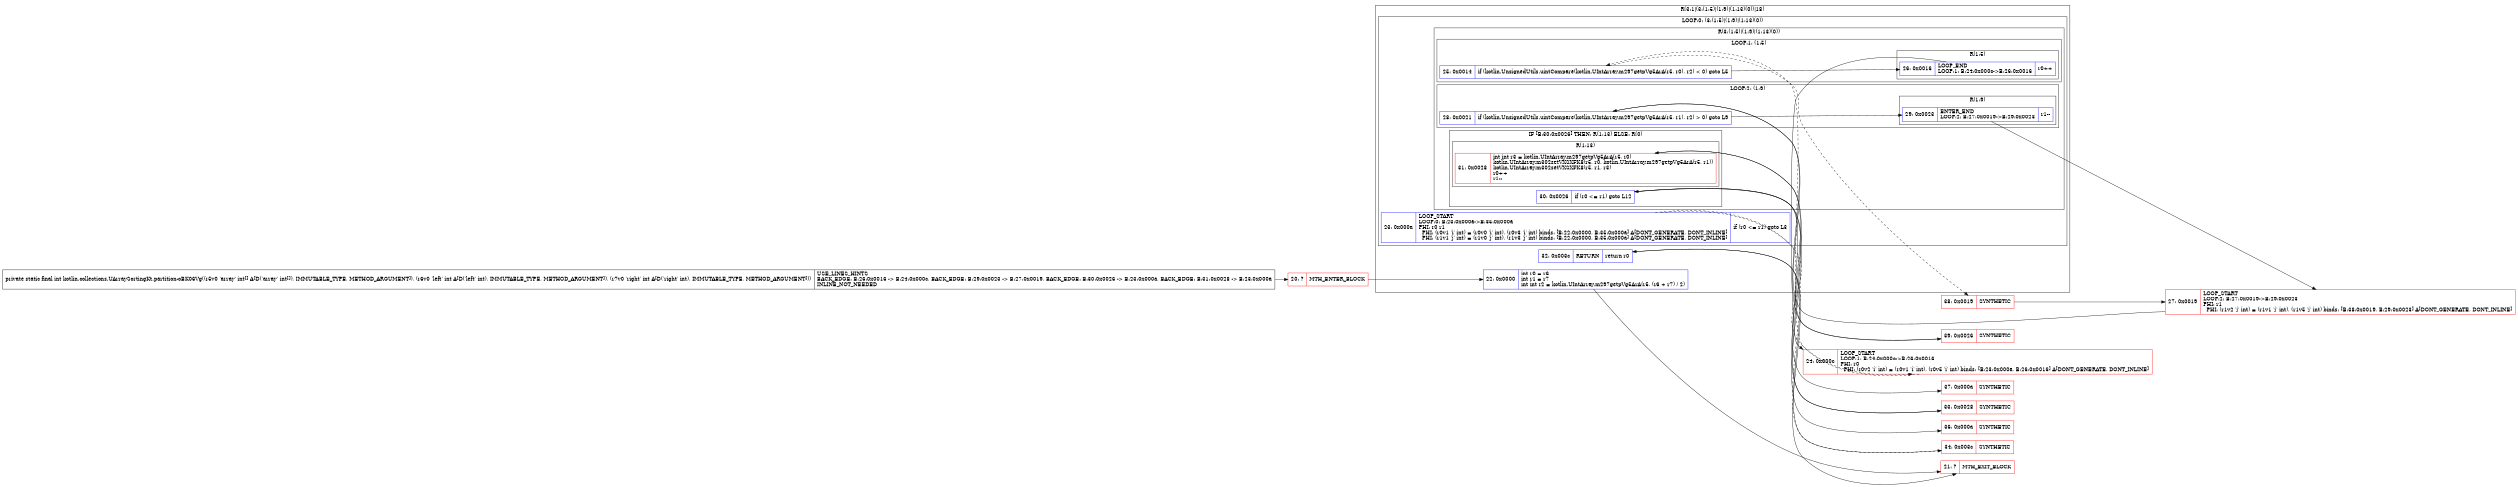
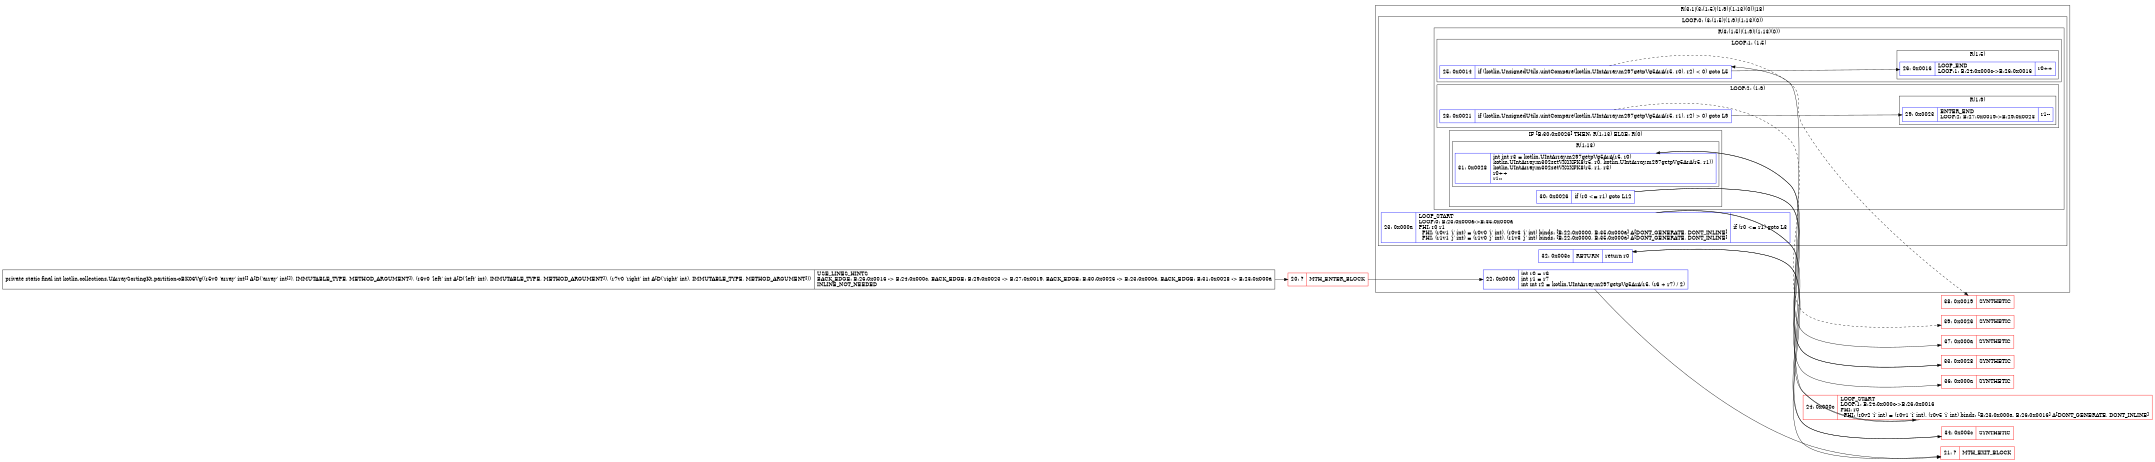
edge "26: 0x0016" -> "24: 0x000c": removed
edge "24: 0x000c" -> "25: 0x0014": style dashed -> solid
node "31: 0x0028": color red -> blue
edge "28: 0x0021" -> "39: 0x0026": style solid -> dashed
edge "39: 0x0026" -> "30: 0x0026": removed
edge "23: 0x000a" -> "24: 0x000c": style dashed -> solid
node "27: 0x0019": removed
edge "23: 0x000a" -> "34: 0x003c": style dashed -> solid
